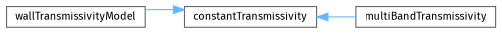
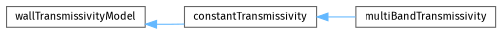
edge "wallTransmissivityModel" -> "constantTransmissivity": reversed
